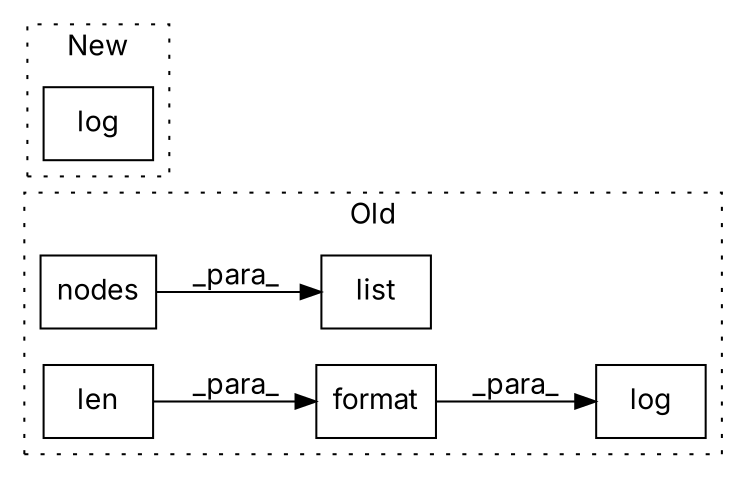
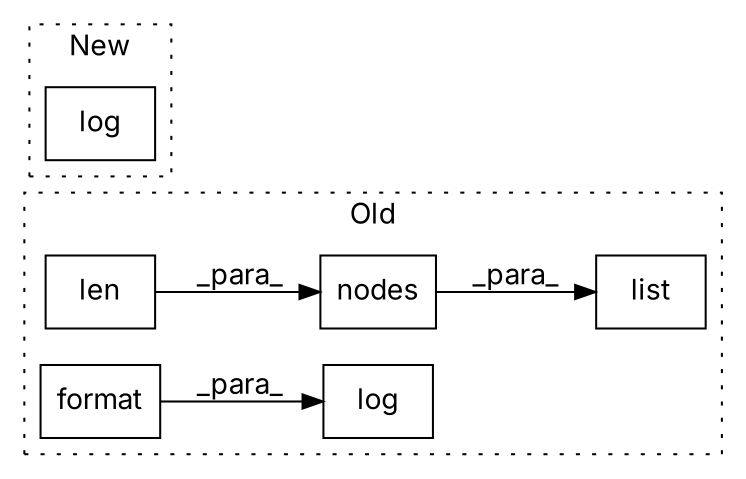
edge "len" -> "format": now "len" -> "nodes"
